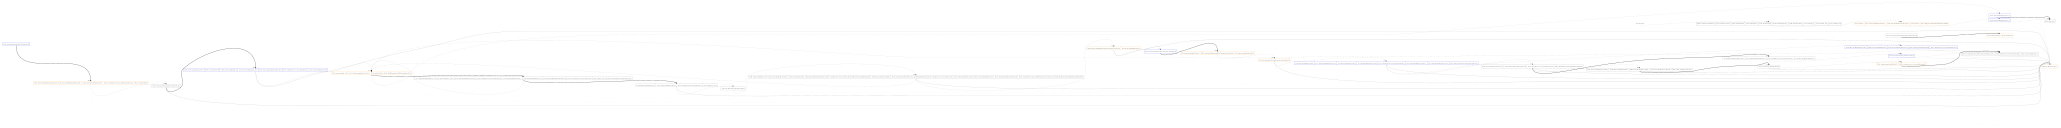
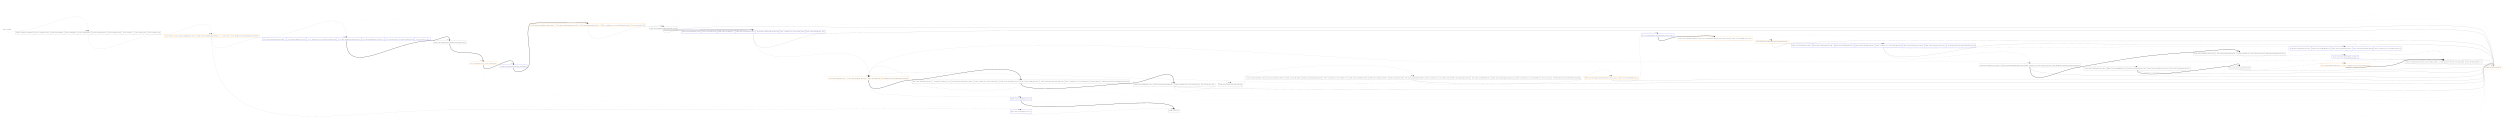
node "11449: read-variable['queryString',v7,-]": added
edge "11457: constant[1.0,v10]" -> "11459: call-queryString.slice [v7,'slice',v8,v5]": added
